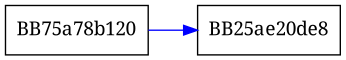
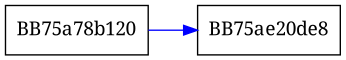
node "BB25ae20de8": label "BB25ae20de8" -> "BB75ae20de8"
